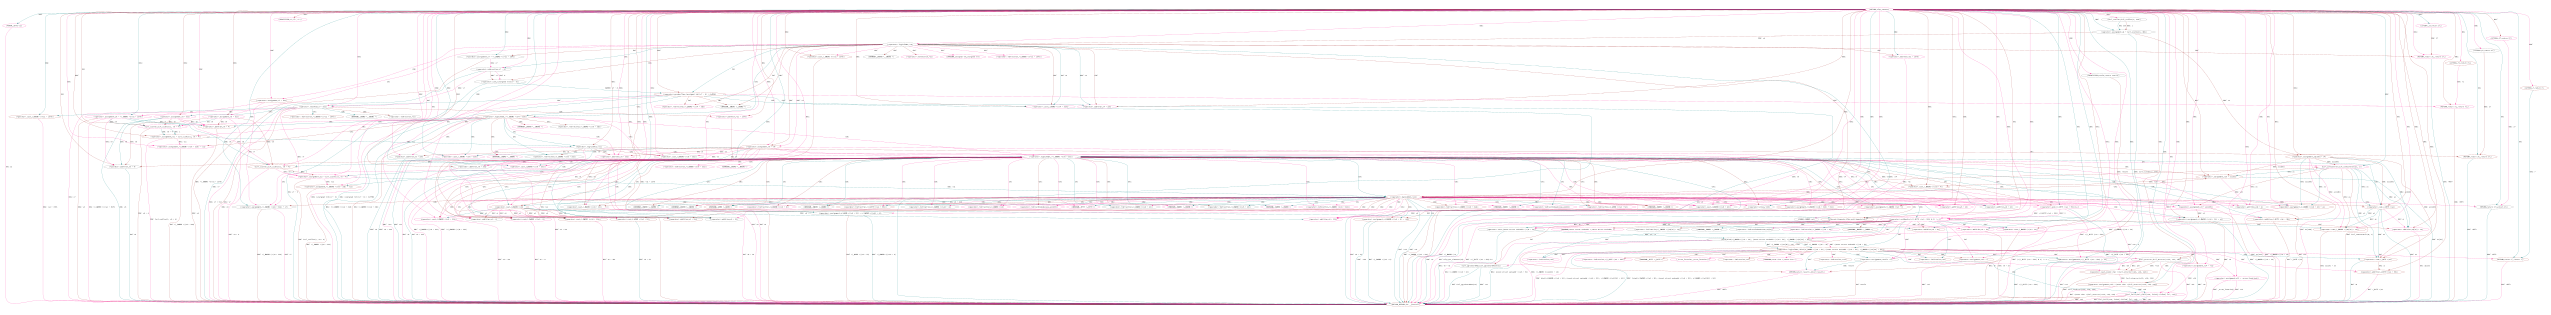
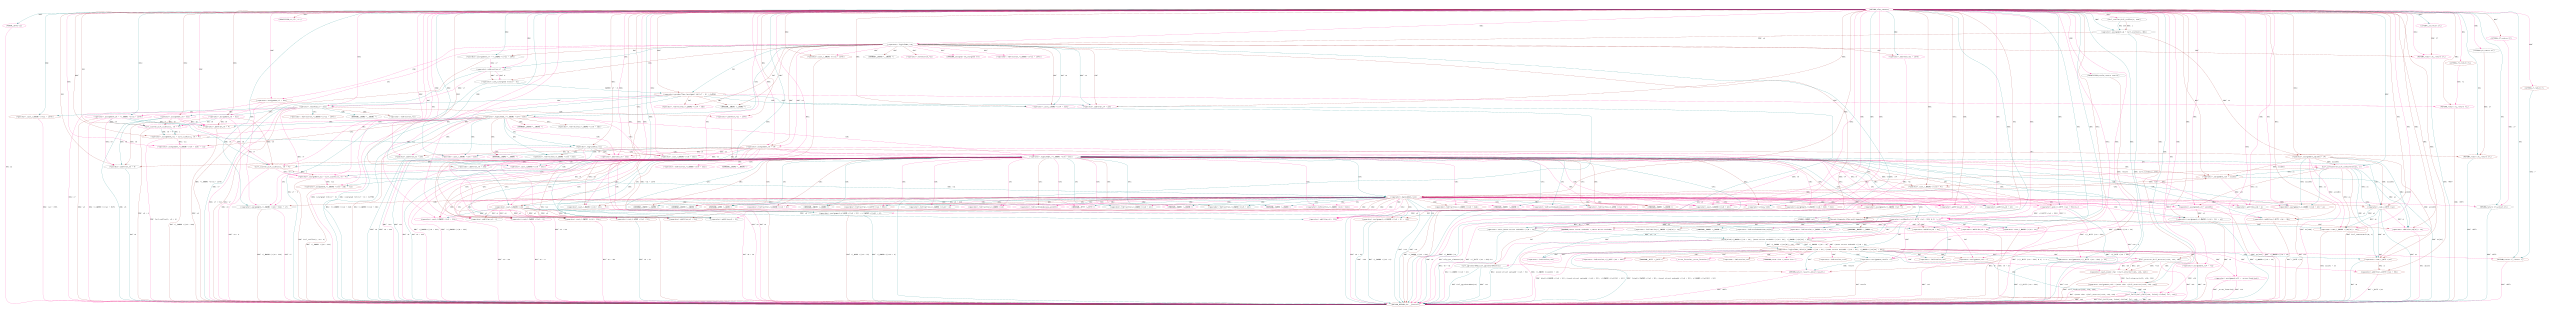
edge "(METHOD,tftp_connect)" -> "(<operator>.cast,(const struct sockaddr *)(v6 + 52))": color deeppink -> teal
